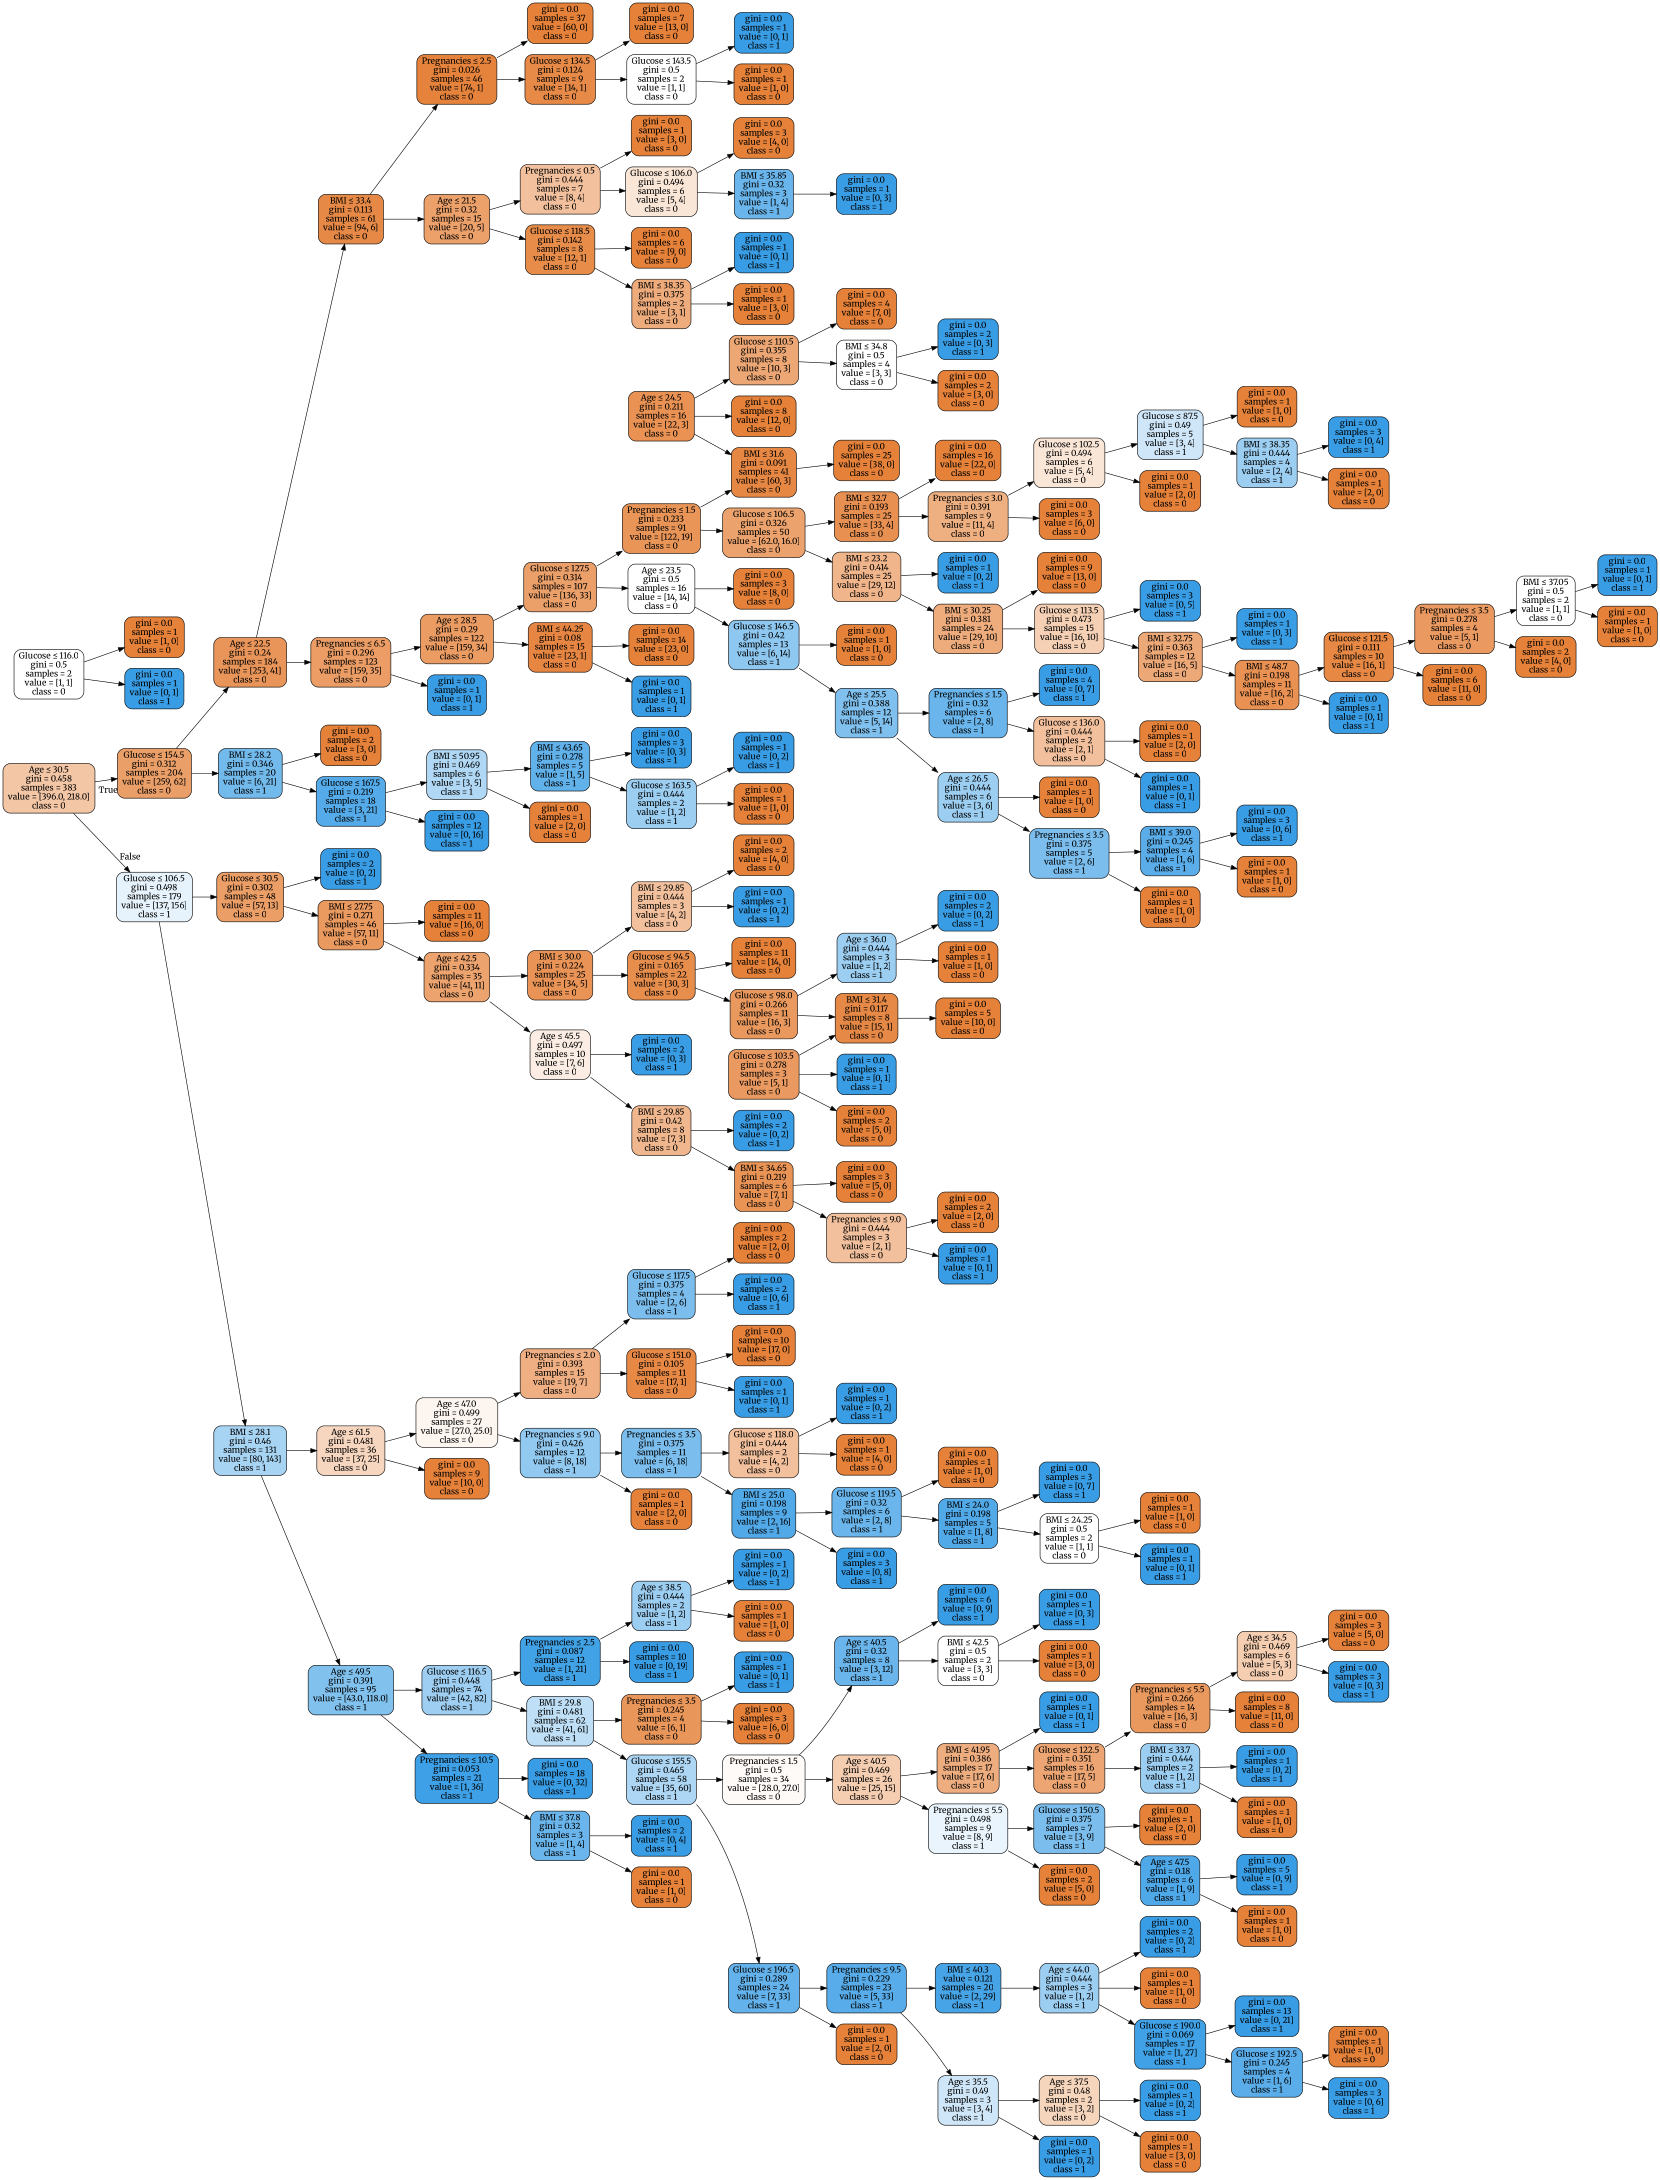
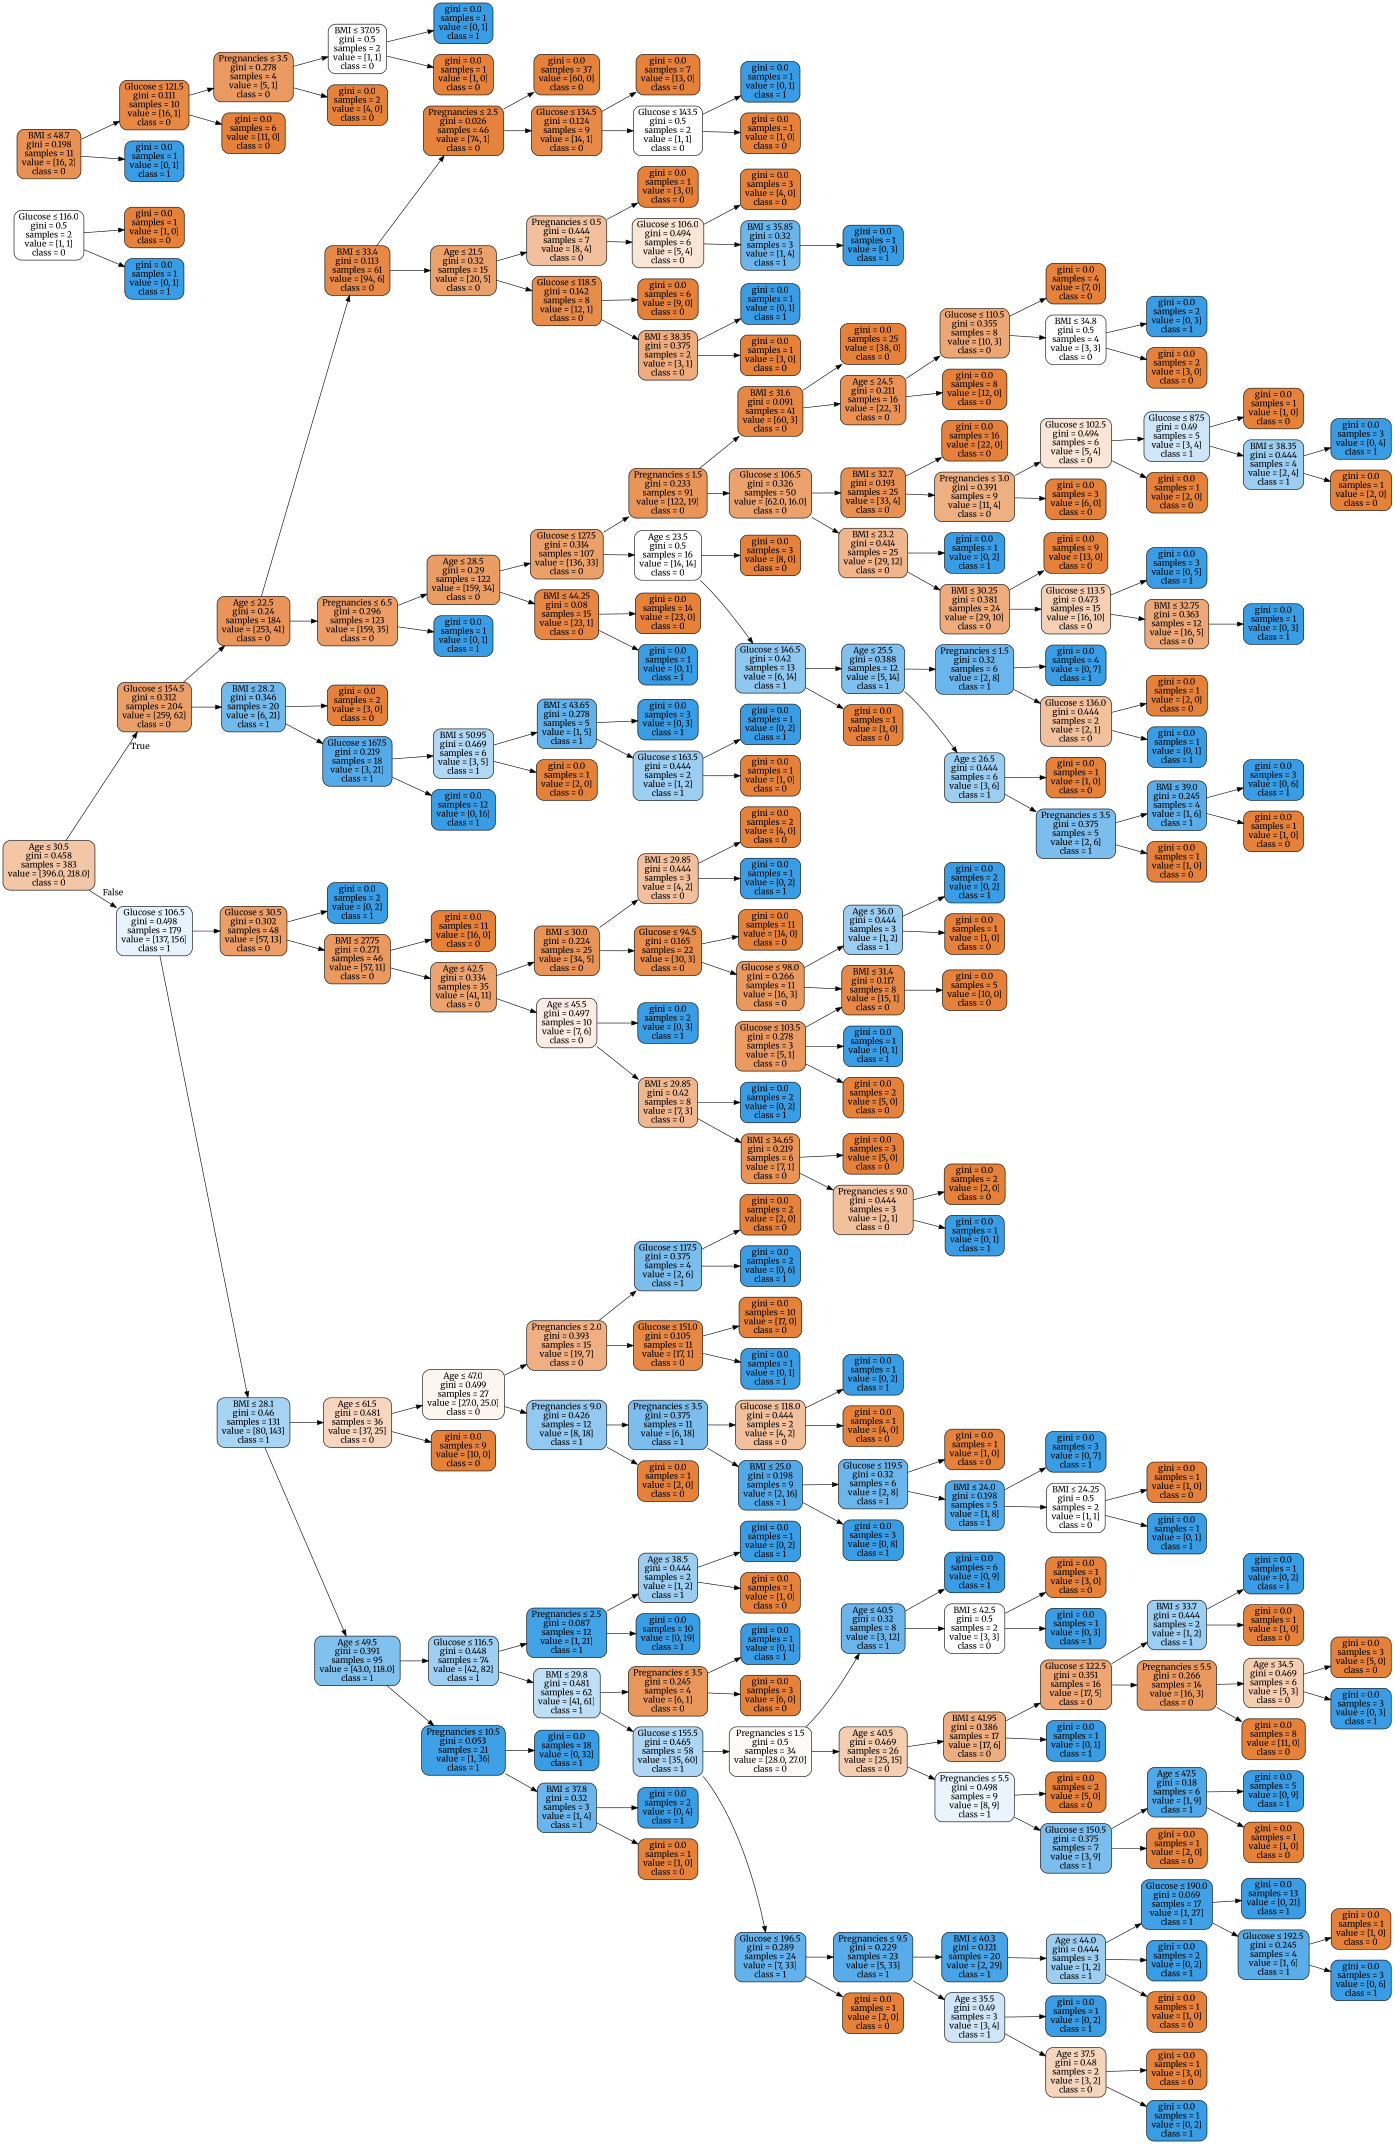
edge "Age ≤ 24.5" -> "BMI ≤ 31.6": reversed
edge "BMI ≤ 32.75" -> "BMI ≤ 48.7": removed
node "BMI ≤ 40.3": text "value = 0.121" -> "gini = 0.121"
